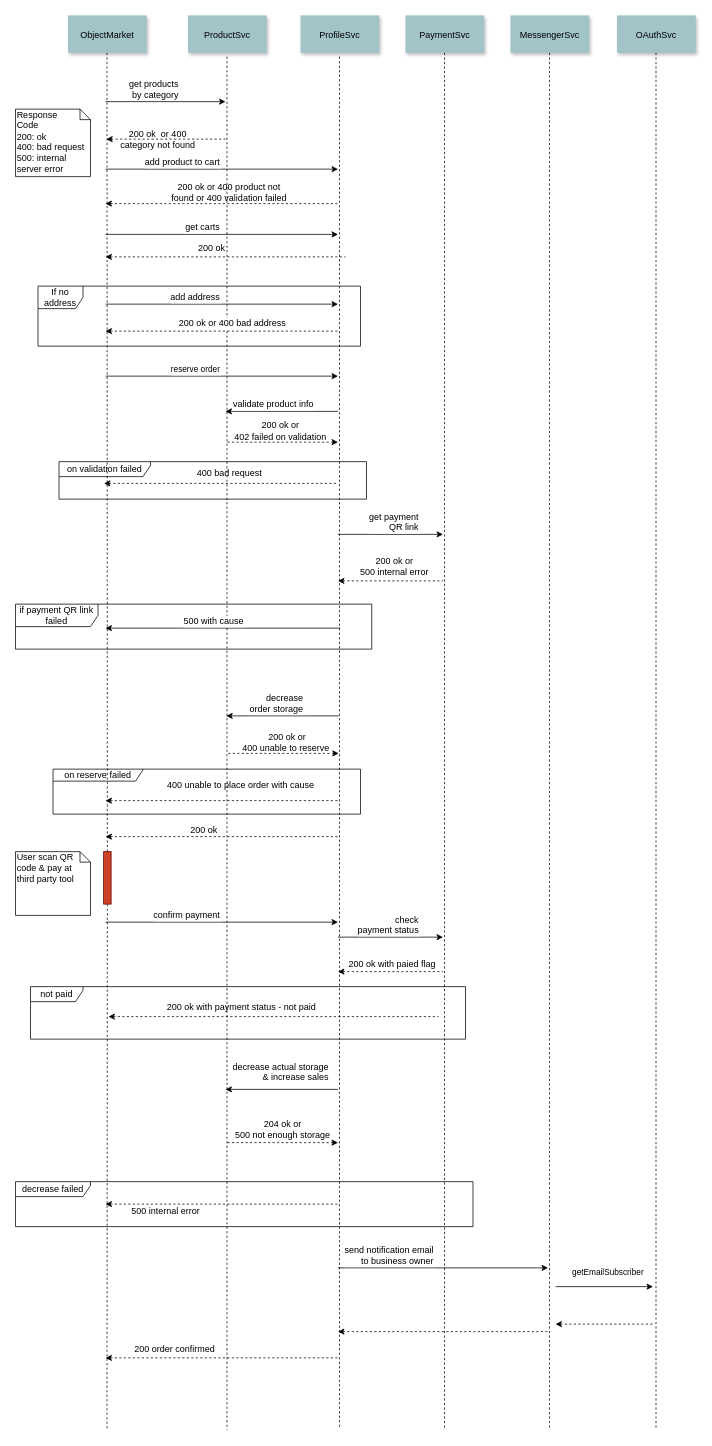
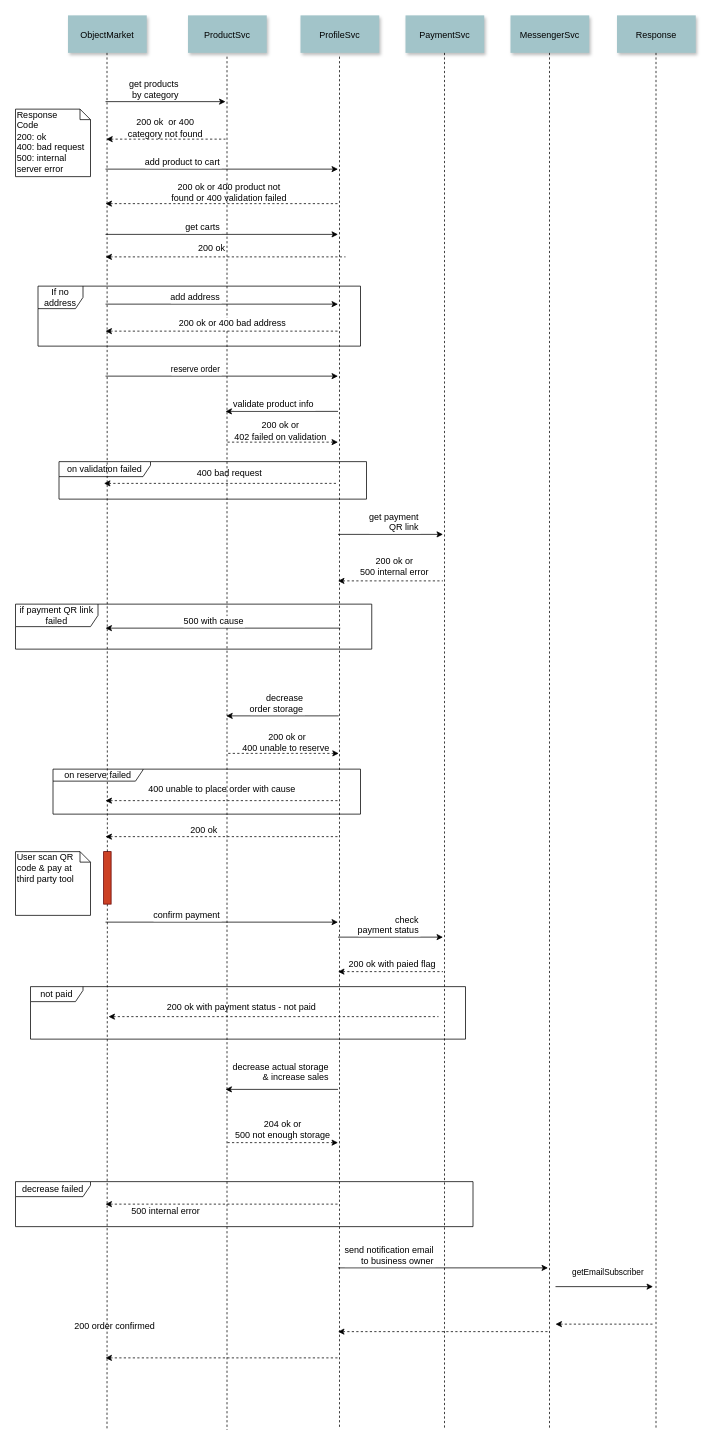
node "OAuthSvc": label "OAuthSvc" -> "Response"
node "200 ok or 400 category not found": moved (158, 139) -> (165, 128)
node "400 unable to place order with cause": moved (240, 786) -> (222, 789)
node "200 order confirmed": moved (174, 1349) -> (114, 1326)
